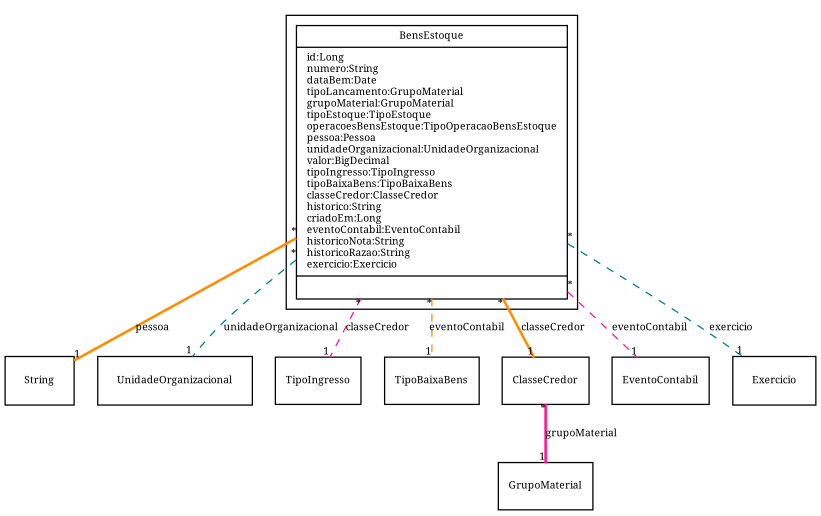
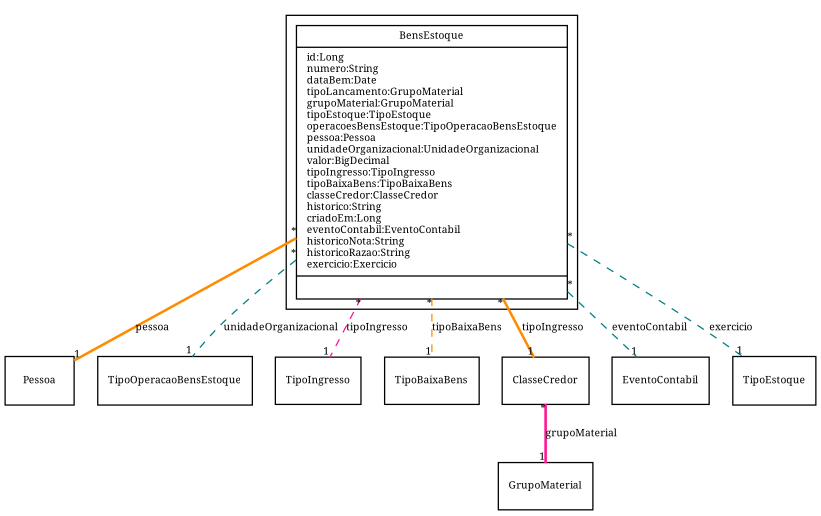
edge "BensEstoque" -- "EventoContabil": color deeppink -> teal
edge "BensEstoque" -- "TipoIngresso": label "classeCredor" -> "tipoIngresso"
edge "BensEstoque" -- "TipoBaixaBens": label "eventoContabil" -> "tipoBaixaBens"
edge "BensEstoque" -- "ClasseCredor": label "classeCredor" -> "tipoIngresso"
node "String": label "String" -> "Pessoa"
node "UnidadeOrganizacional": label "UnidadeOrganizacional" -> "TipoOperacaoBensEstoque"
node "Exercicio": label "Exercicio" -> "TipoEstoque"
